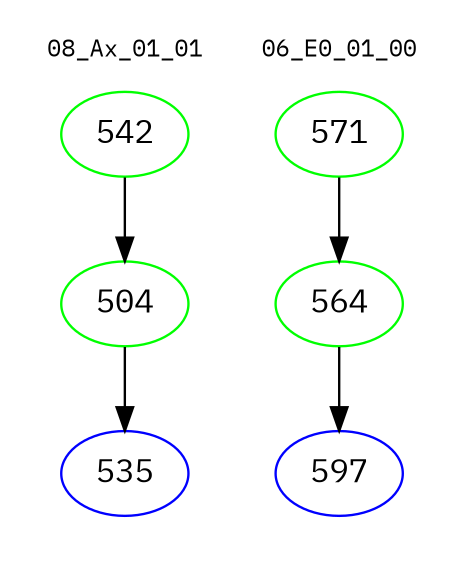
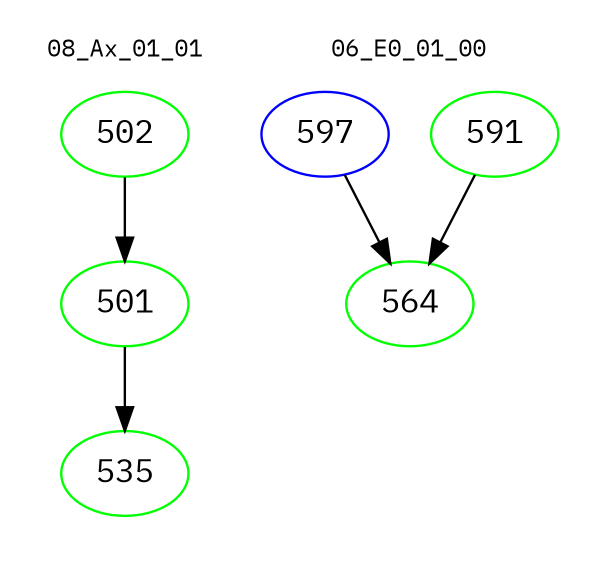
node "542": label "542" -> "502"
node "571": label "571" -> "591"
node "504": label "504" -> "501"
edge "564" -> "597": reversed
node "535": color blue -> green
